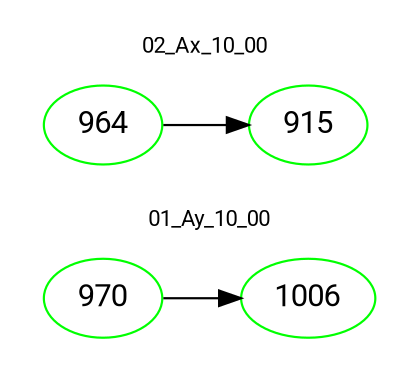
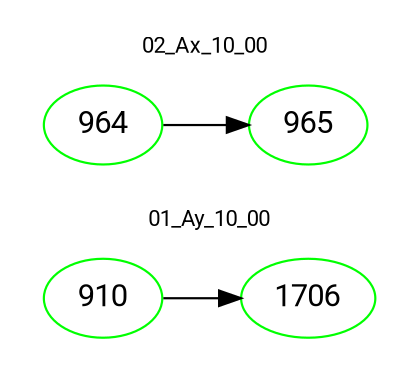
node "915": label "915" -> "965"
node "970": label "970" -> "910"
node "1006": label "1006" -> "1706"
